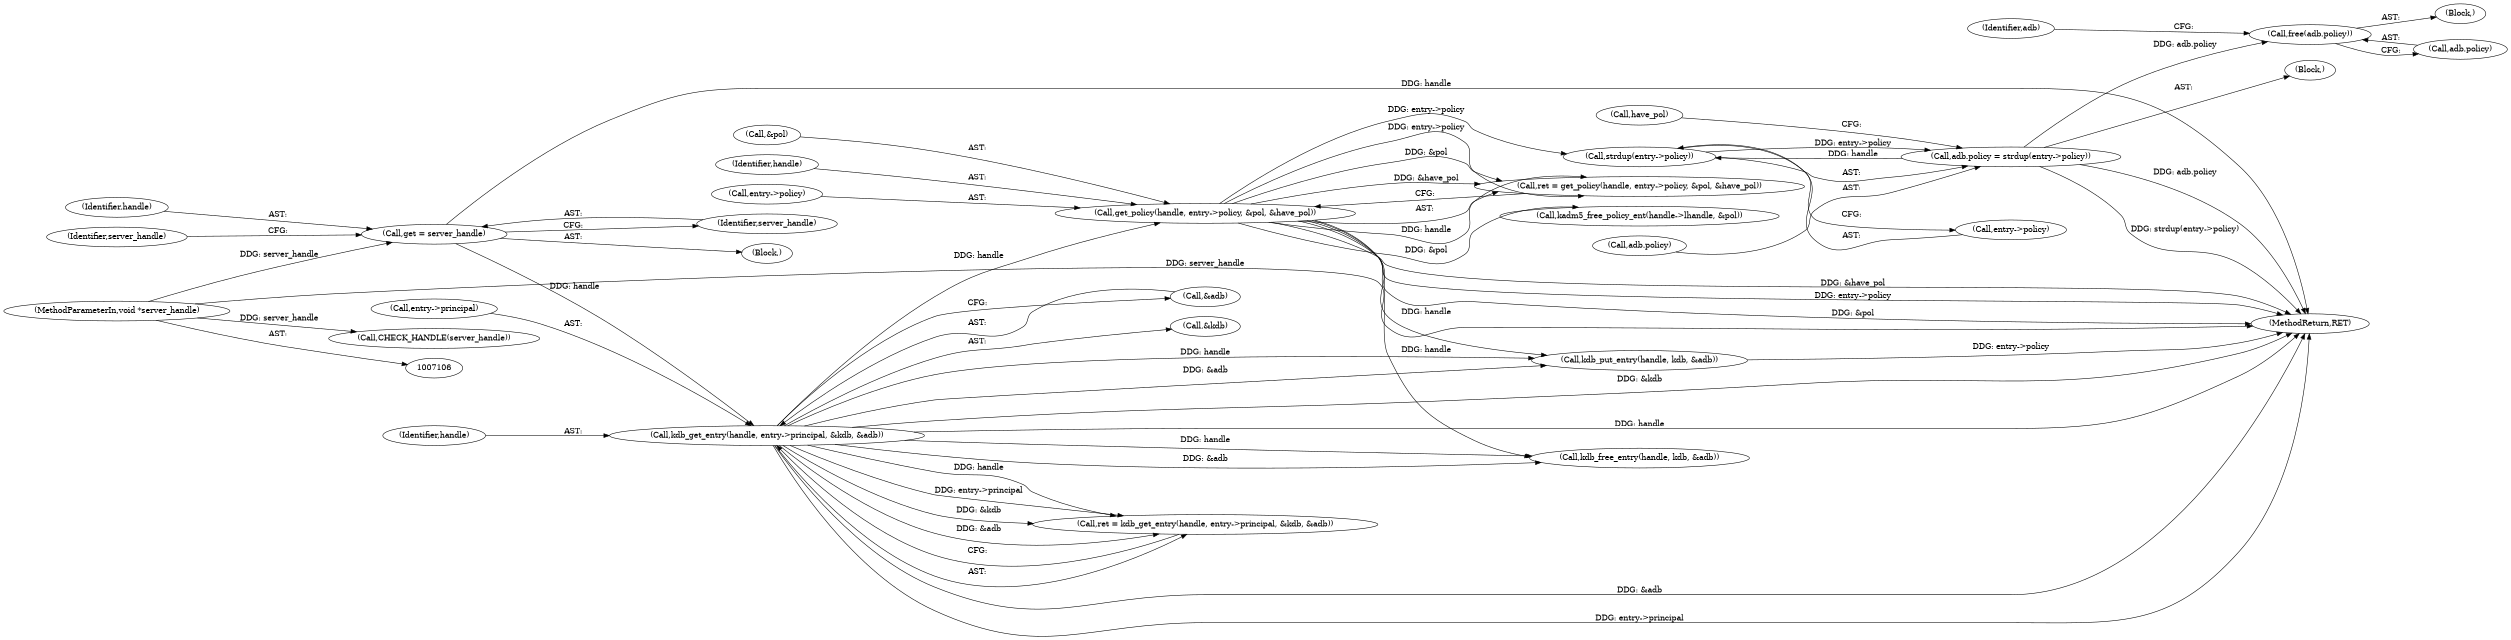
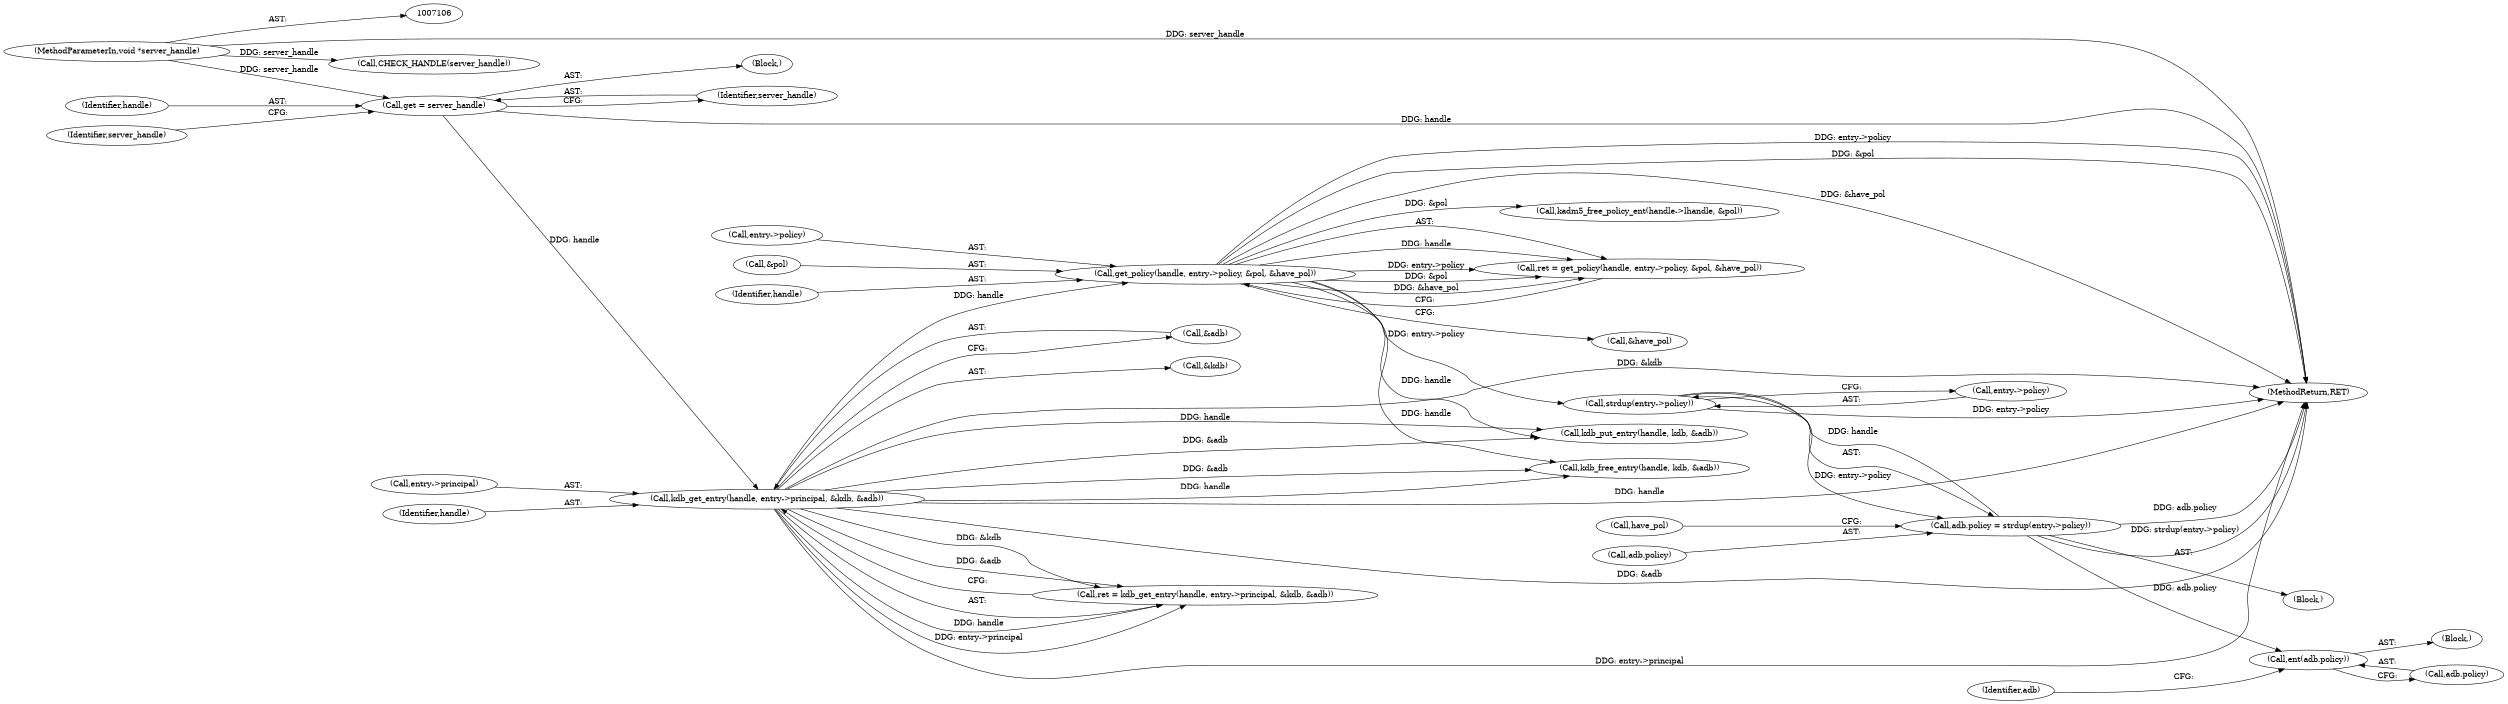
node "(Call,free(adb.policy))": label "(Call,free(adb.policy))" -> "(Call,ent(adb.policy))"
node "(Call,&have_pol)": added
edge "(Call,kdb_put_entry(handle, kdb, &adb))" -> "(MethodReturn,RET)": now "(Call,strdup(entry->policy))" -> "(MethodReturn,RET)"
